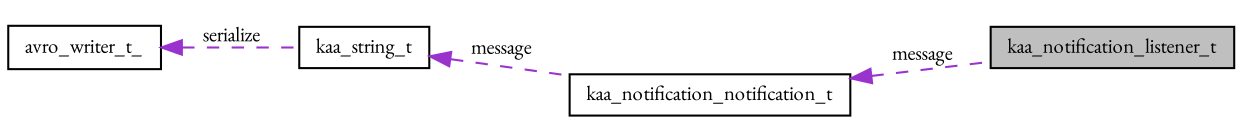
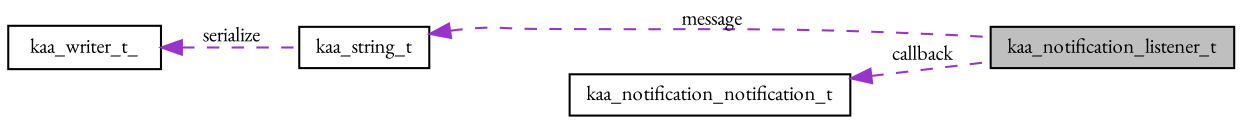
node "avro_writer_t_": label "avro_writer_t_" -> "kaa_writer_t_"
edge "kaa_notification_listener_t" -> "kaa_notification_notification_t": label " message" -> " callback"
edge "kaa_notification_notification_t" -> "kaa_string_t": now "kaa_notification_listener_t" -> "kaa_string_t"
